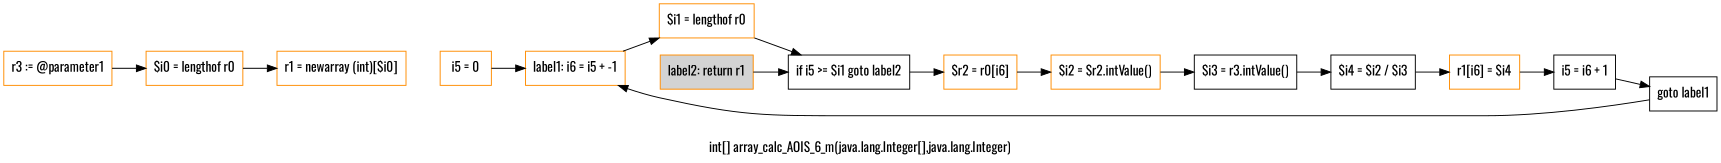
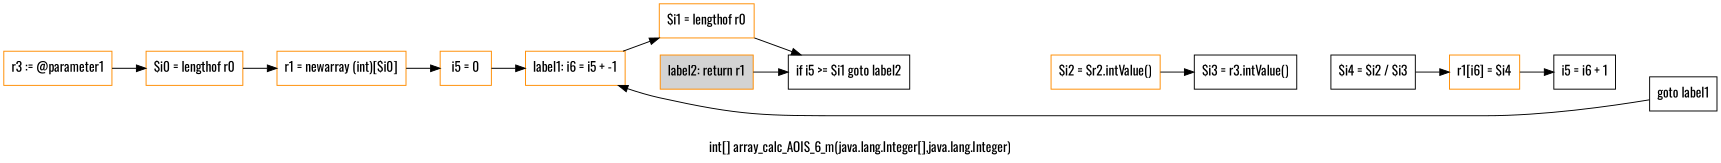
edge "r1 = newarray (int)[$i0]" -> "i5 = 0": added
node "$r2 = r0[i6]": removed
edge "$i3 = r3.intValue()" -> "$i4 = $i2 / $i3": removed
edge "i5 = i6 + 1" -> "goto label1": removed
